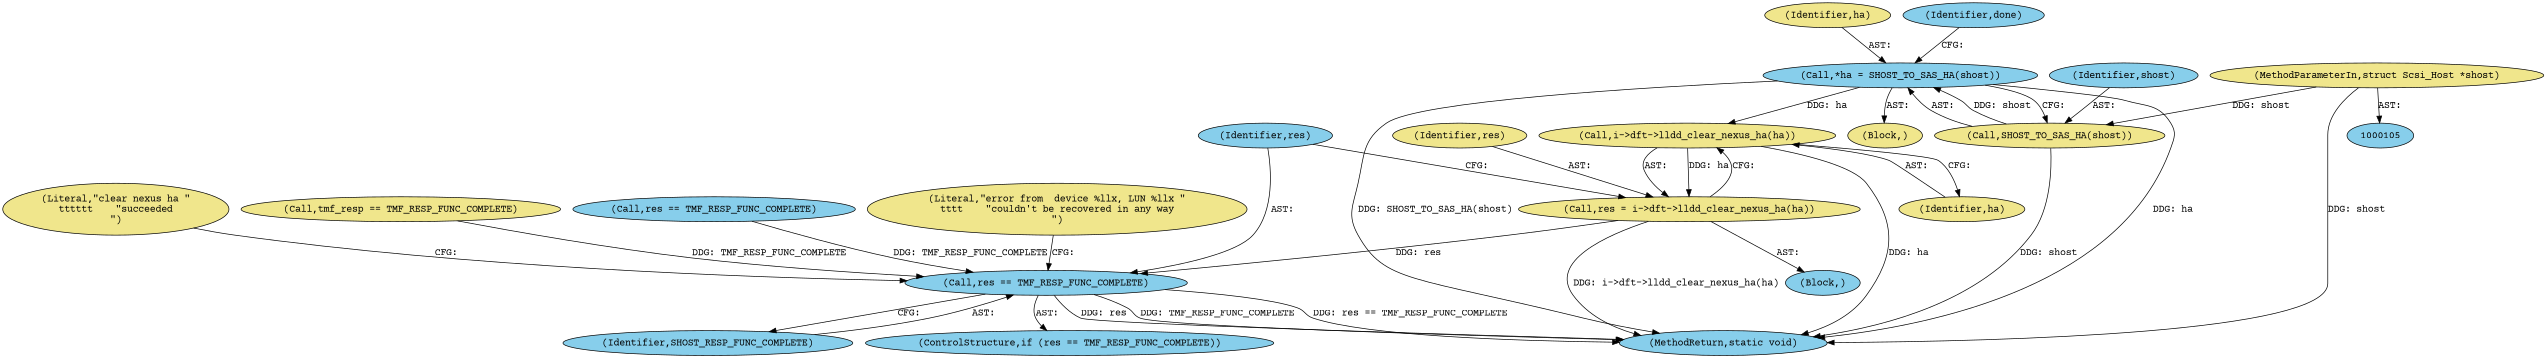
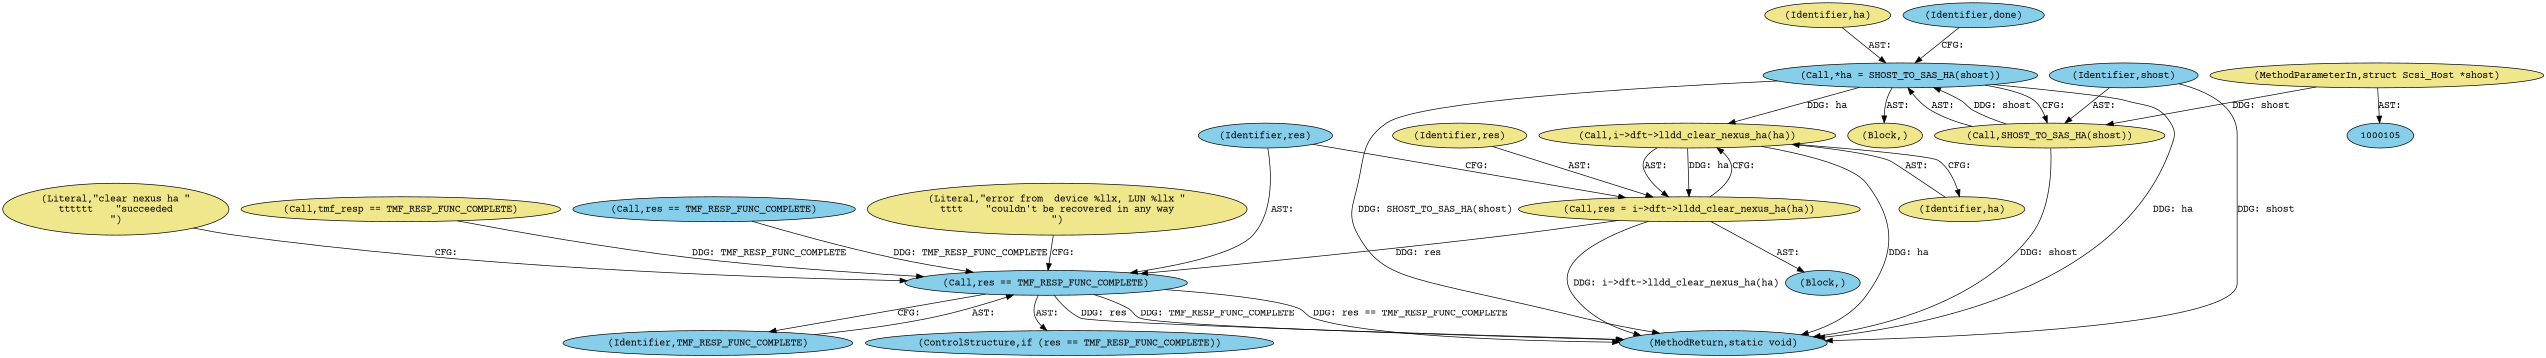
edge "(MethodParameterIn,struct Scsi_Host *shost)" -> "(MethodReturn,static void)": now "(Identifier,shost)" -> "(MethodReturn,static void)"
node "(Identifier,SHOST_RESP_FUNC_COMPLETE)": label "(Identifier,SHOST_RESP_FUNC_COMPLETE)" -> "(Identifier,TMF_RESP_FUNC_COMPLETE)"
